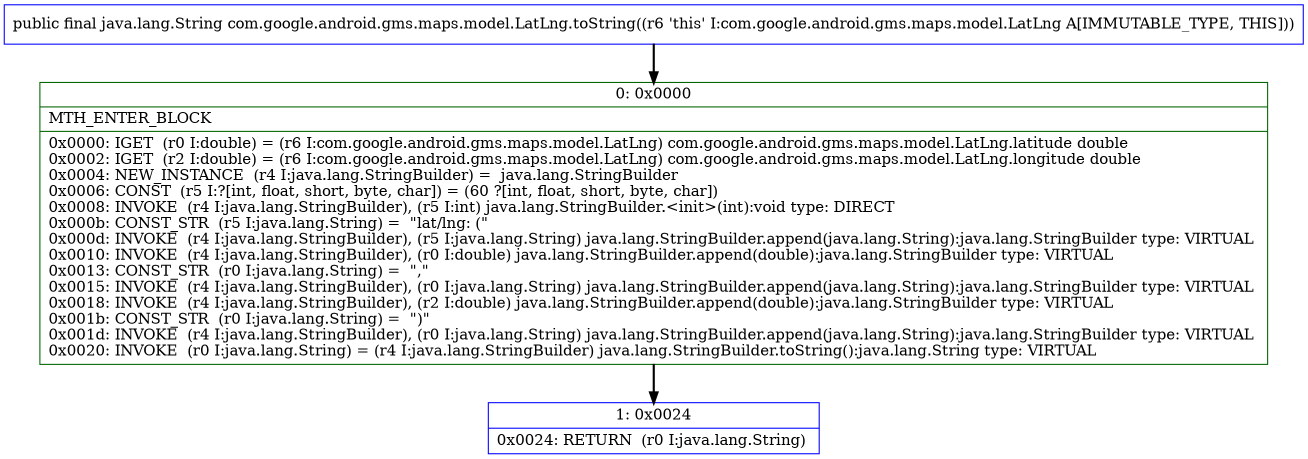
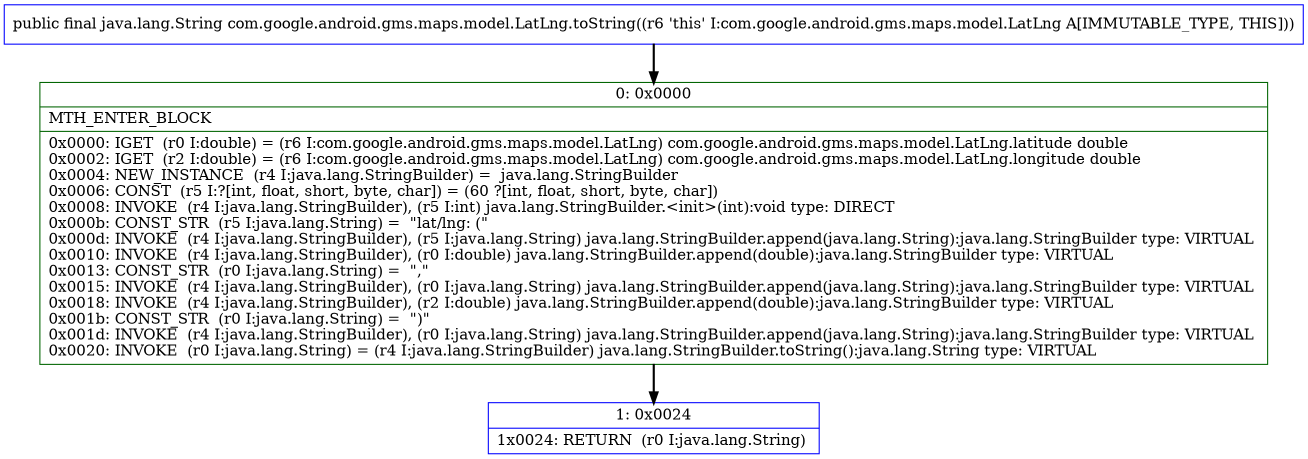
node "1: 0x0024": text "0x0024: RETURN  (r0 I:java.lang.String)" -> "1x0024: RETURN  (r0 I:java.lang.String)"
